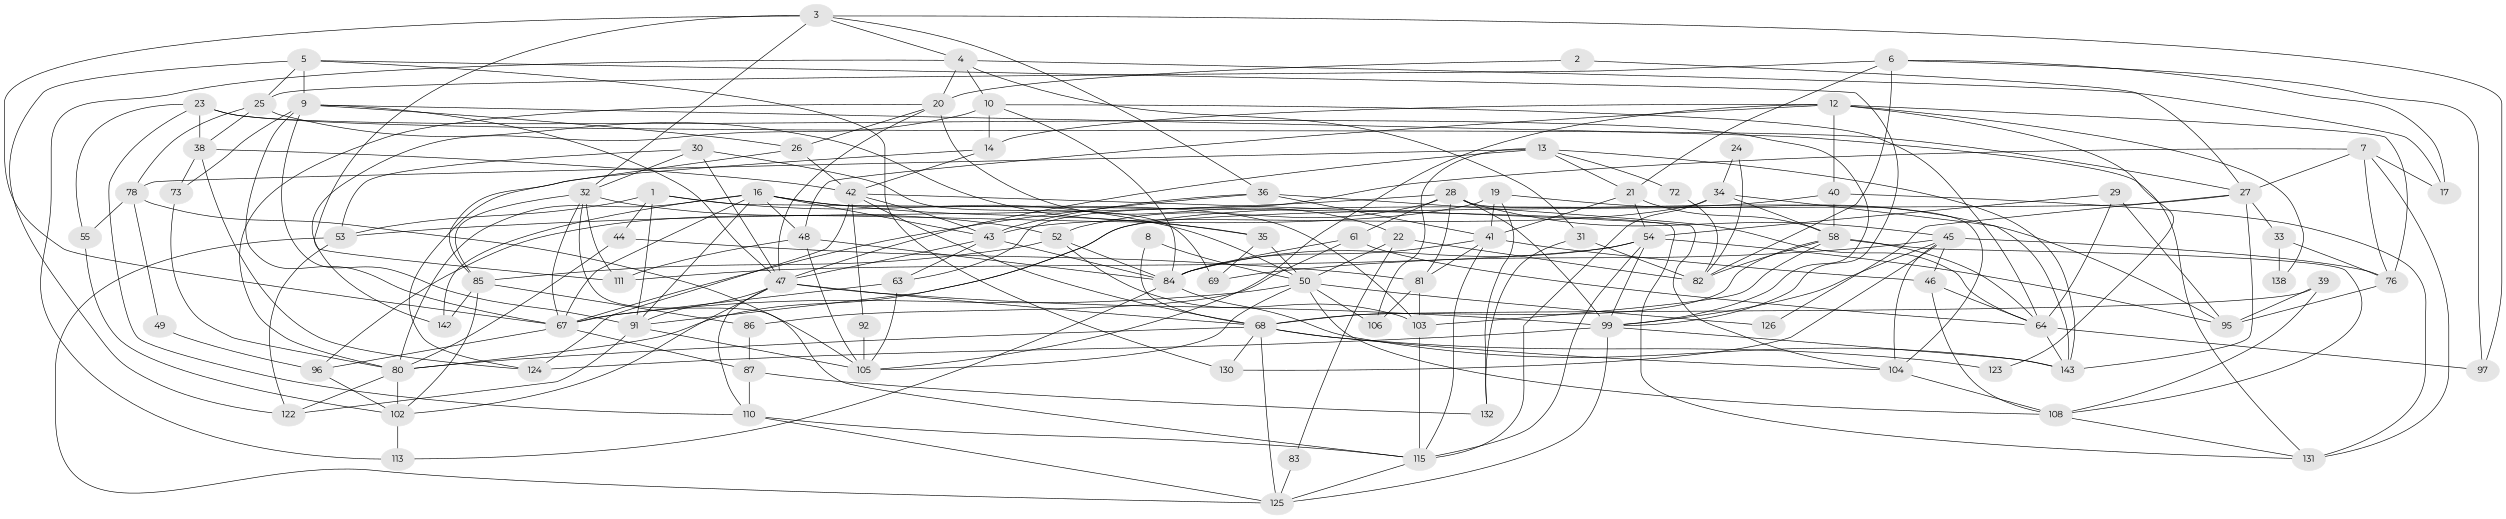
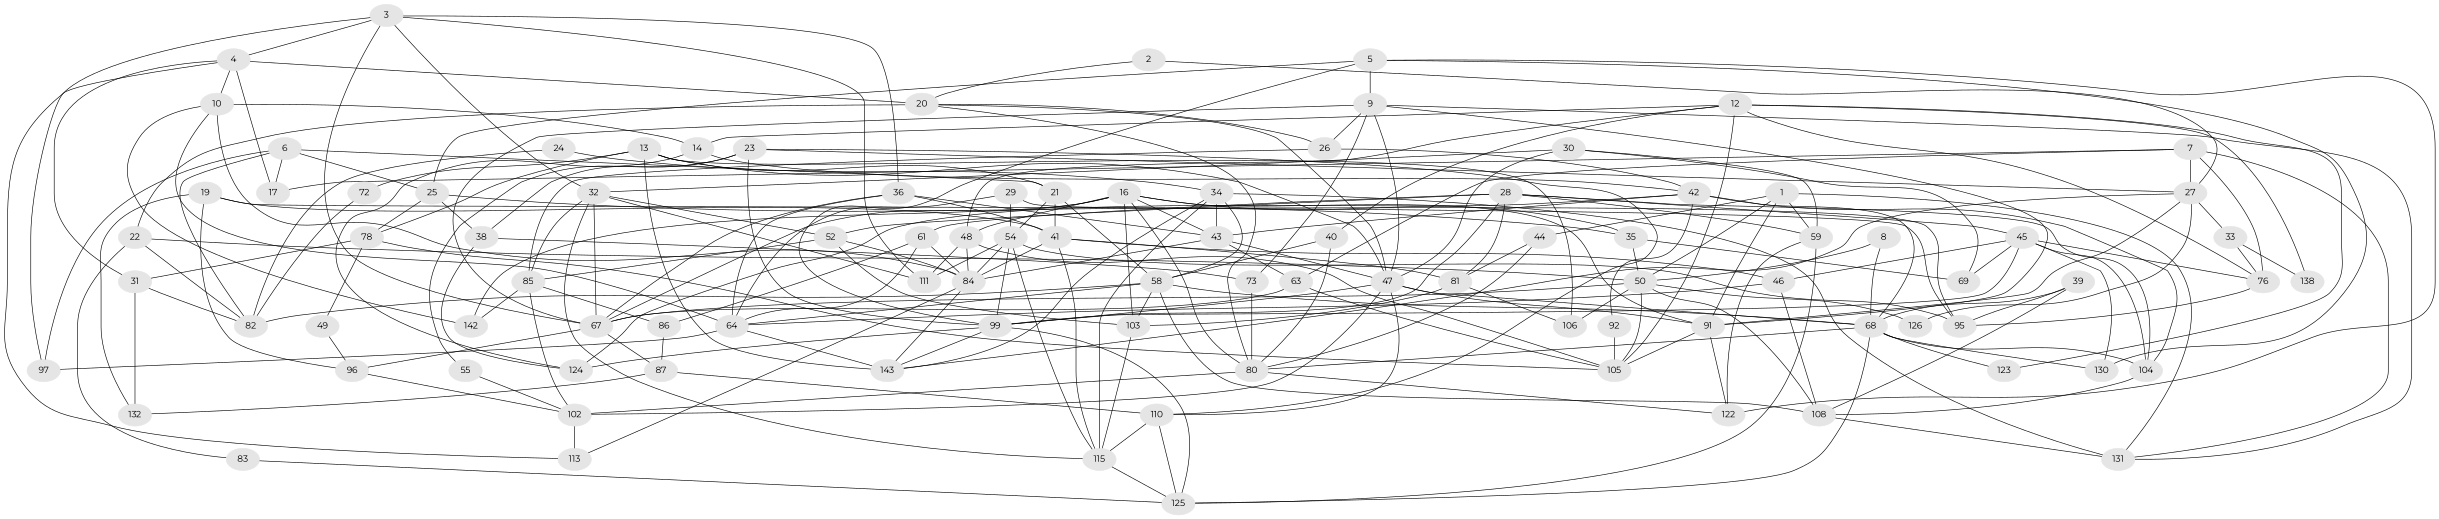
edge "38" -- "42": removed
edge "78" -- "55": now "78" -- "31"
edge "40" -- "131": now "34" -- "131"
node "53": label "53" -> "59"
